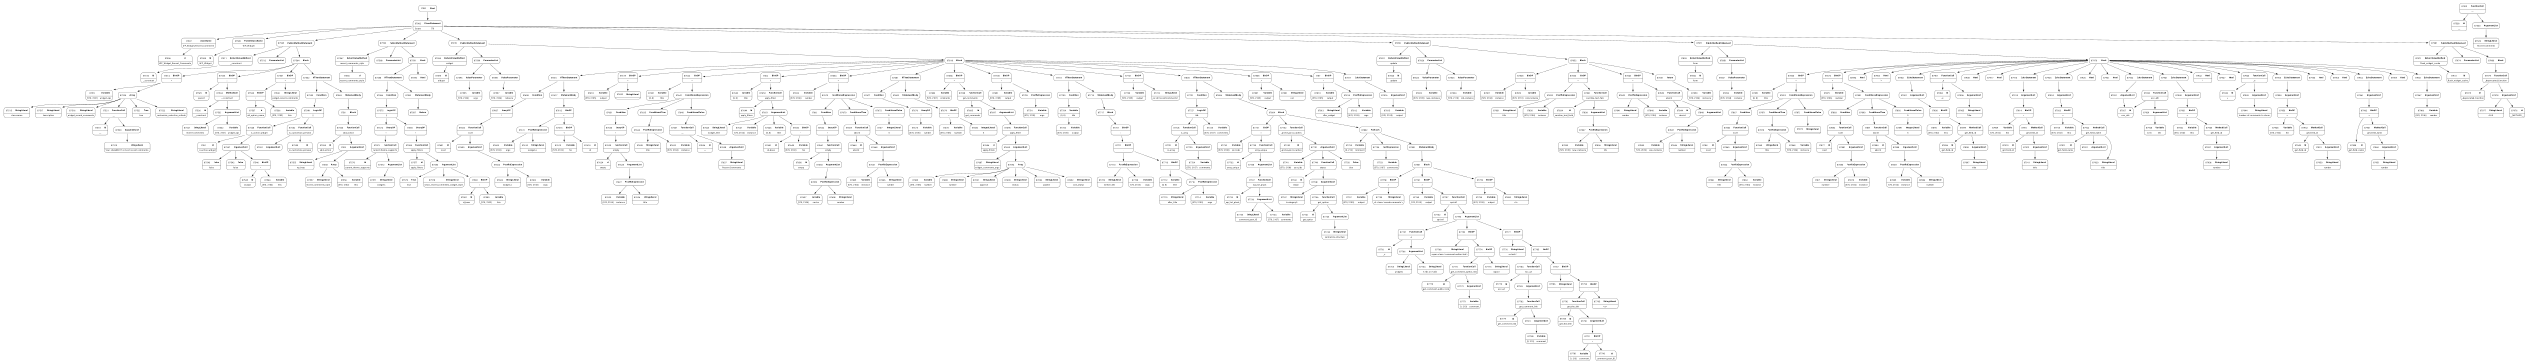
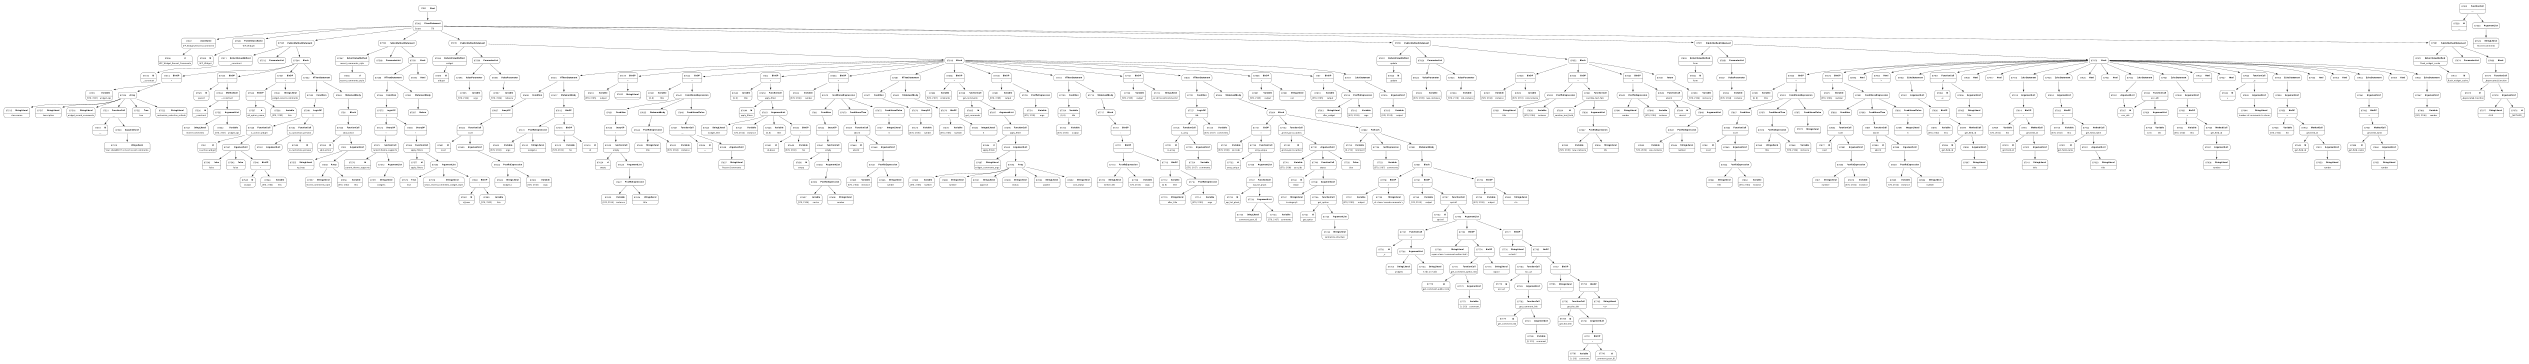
node "87635": text "ConditionalTrue" -> "StatementBody"
edge "87962" -> "87958": now "87961" -> "87958"
edge "87922" -> "87920": now "87921" -> "87920"
